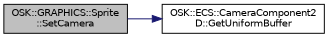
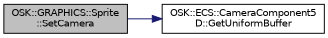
node "OSK::ECS::CameraComponent2 D::GetUniformBuffer": label "OSK::ECS::CameraComponent2 D::GetUniformBuffer" -> "OSK::ECS::CameraComponent5 D::GetUniformBuffer"
